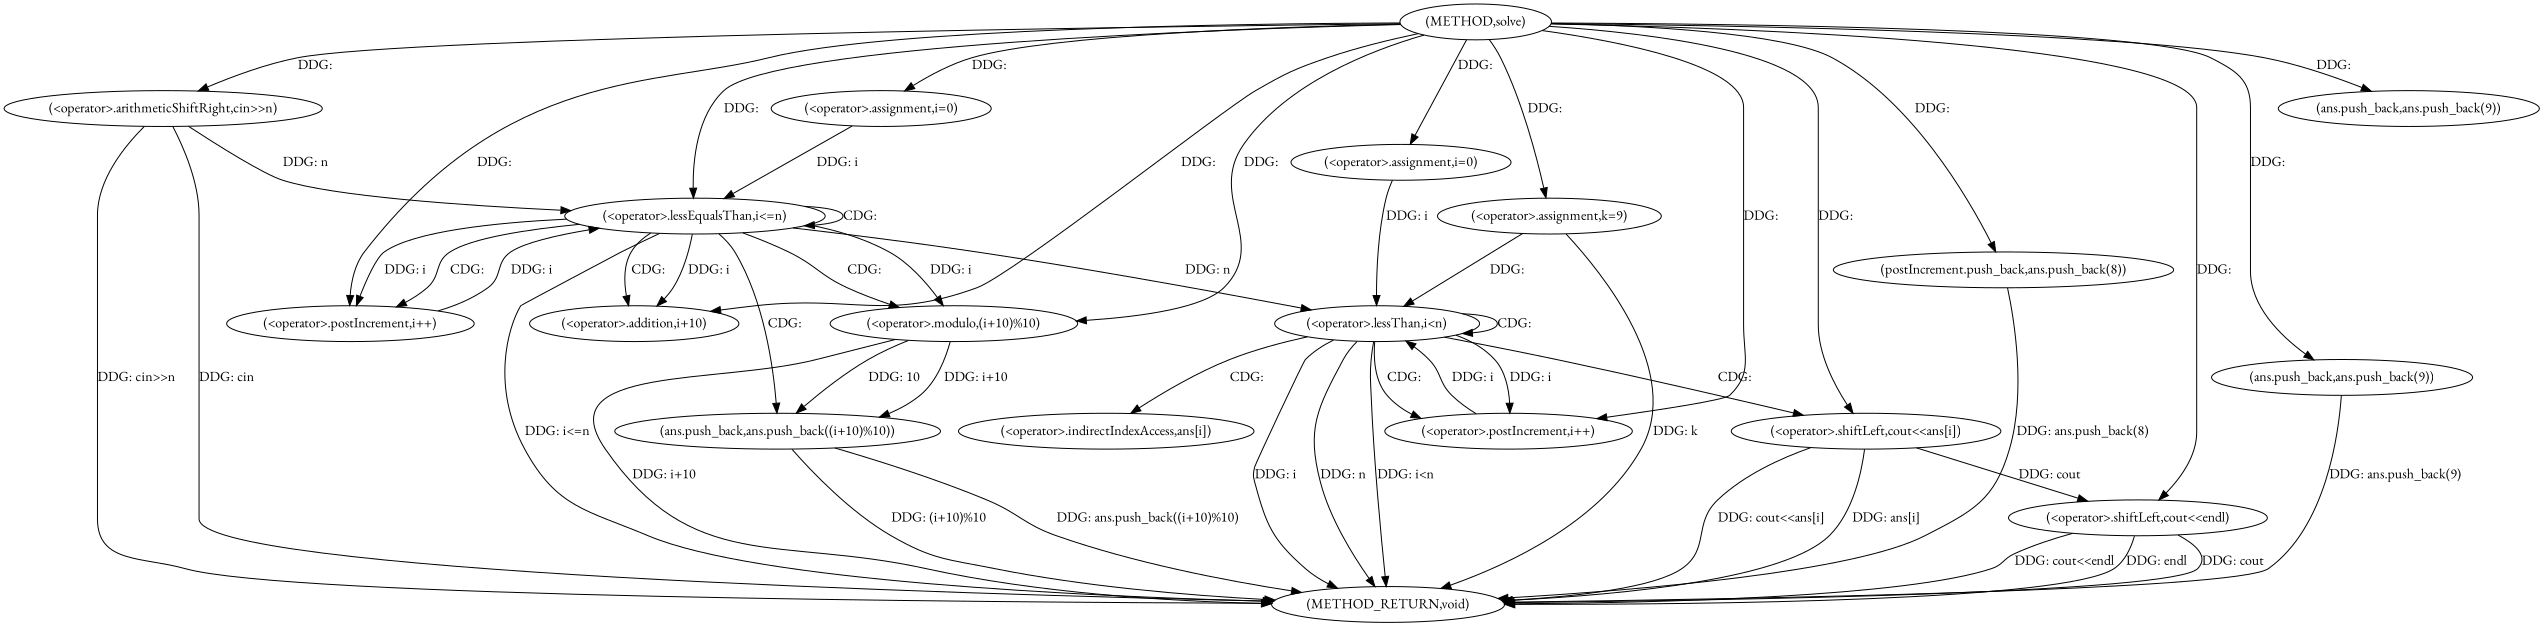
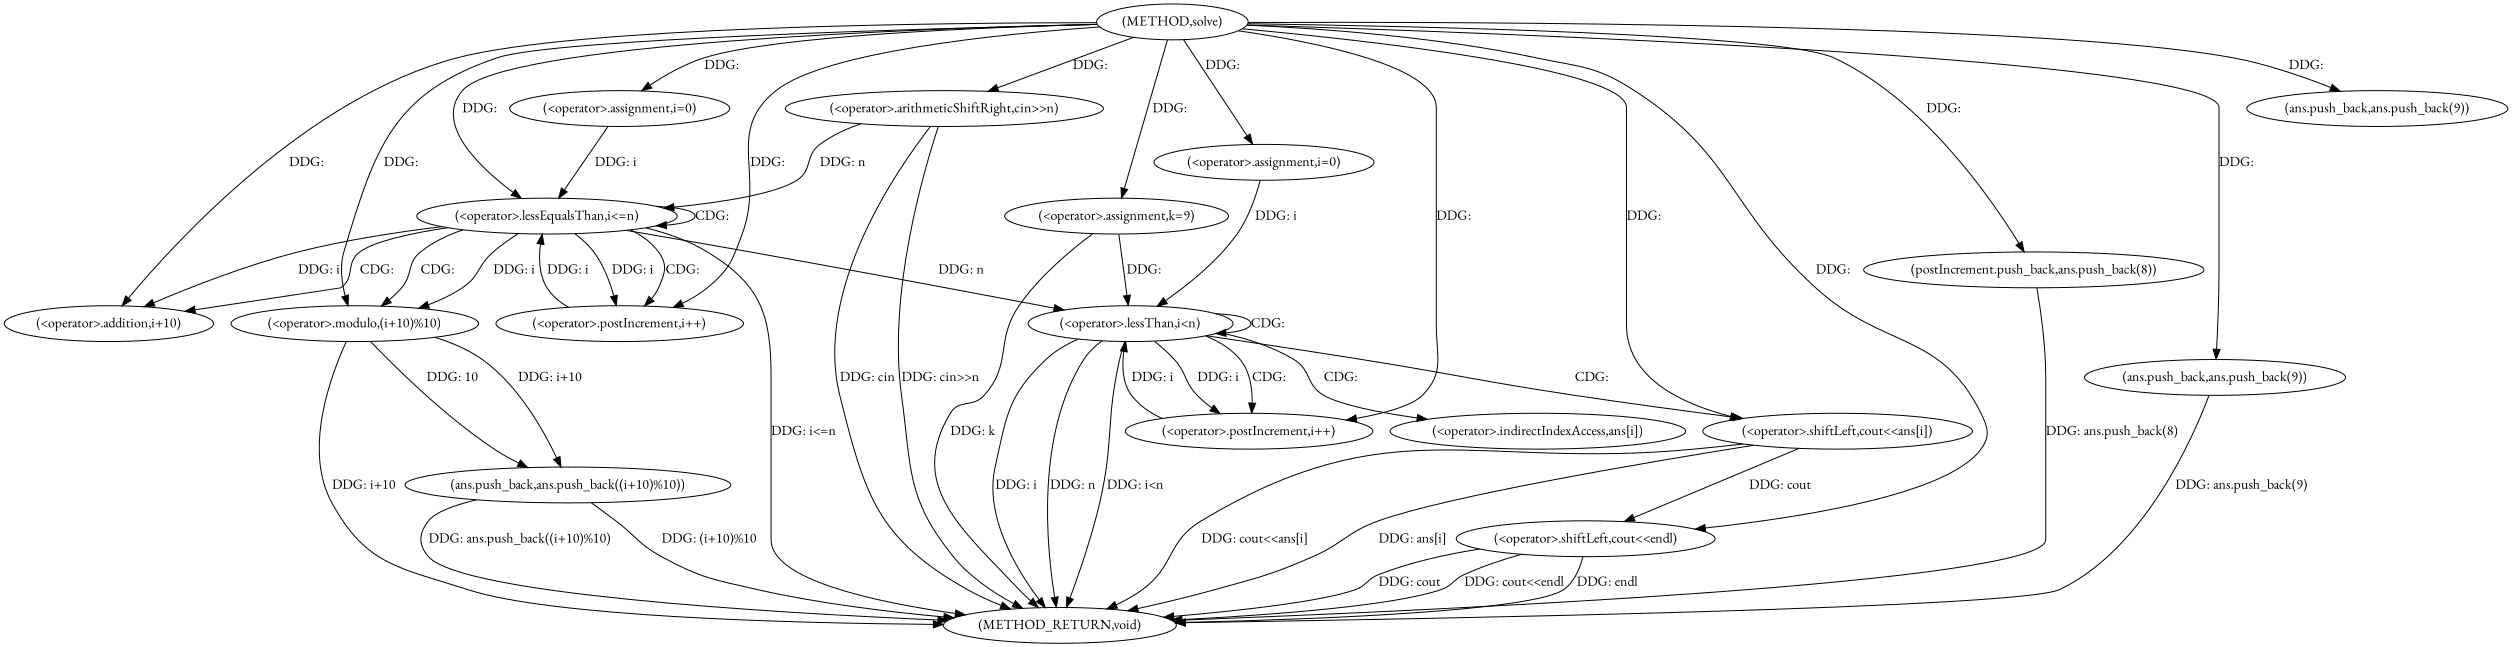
edge "(<operator>.lessEqualsThan,i<=n)" -> "(ans.push_back,ans.push_back((i+10)%10))": removed, label "CDG:"
